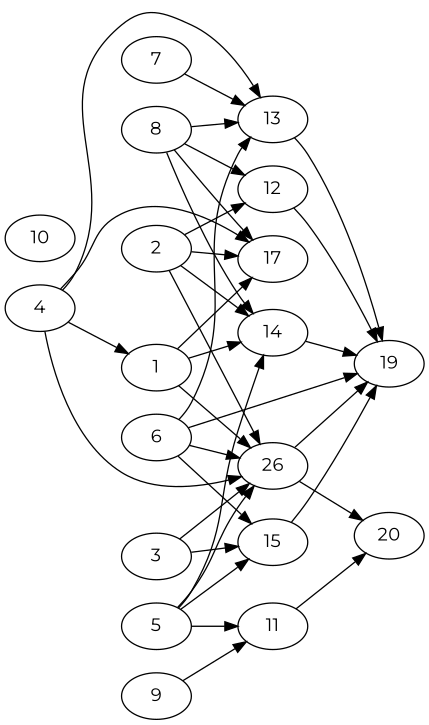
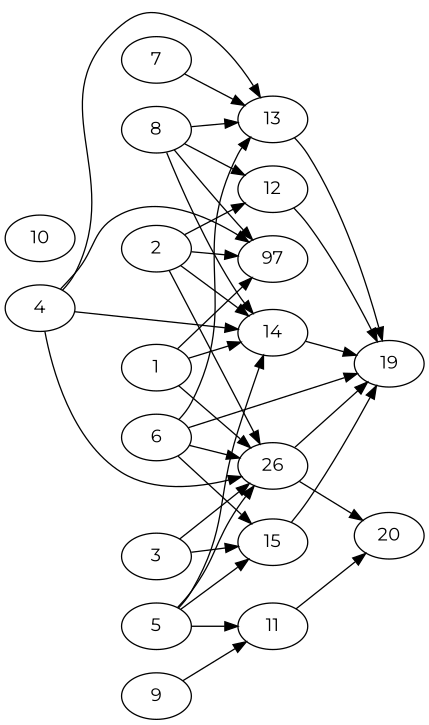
node "17": label "17" -> "97"
edge "4" -> "1": now "4" -> "14"
